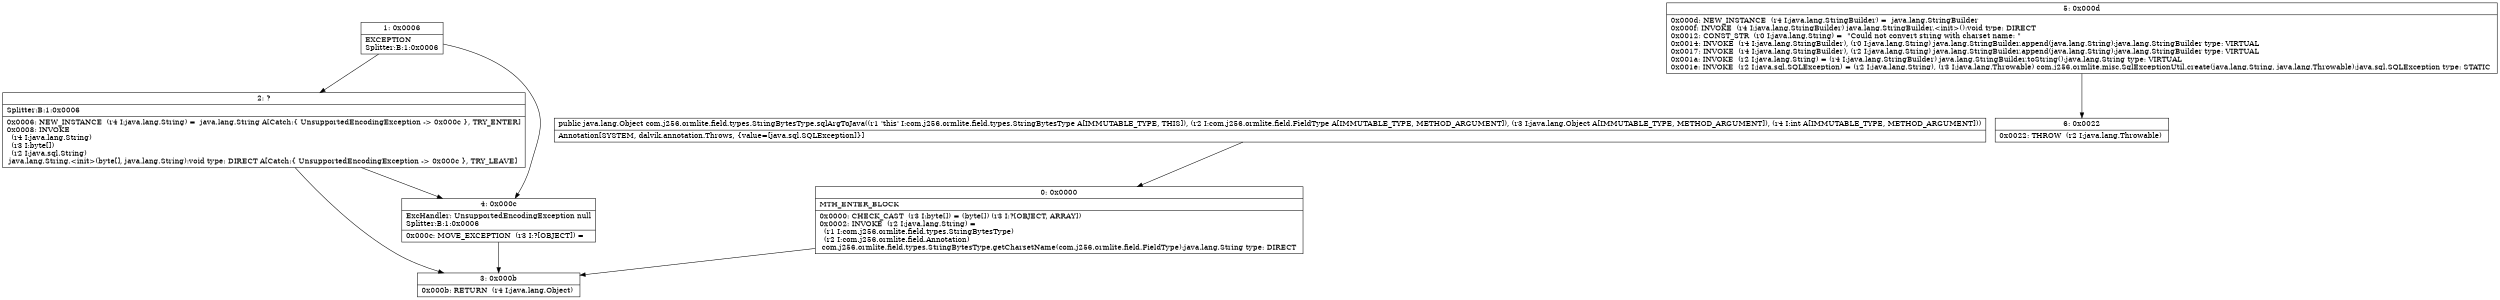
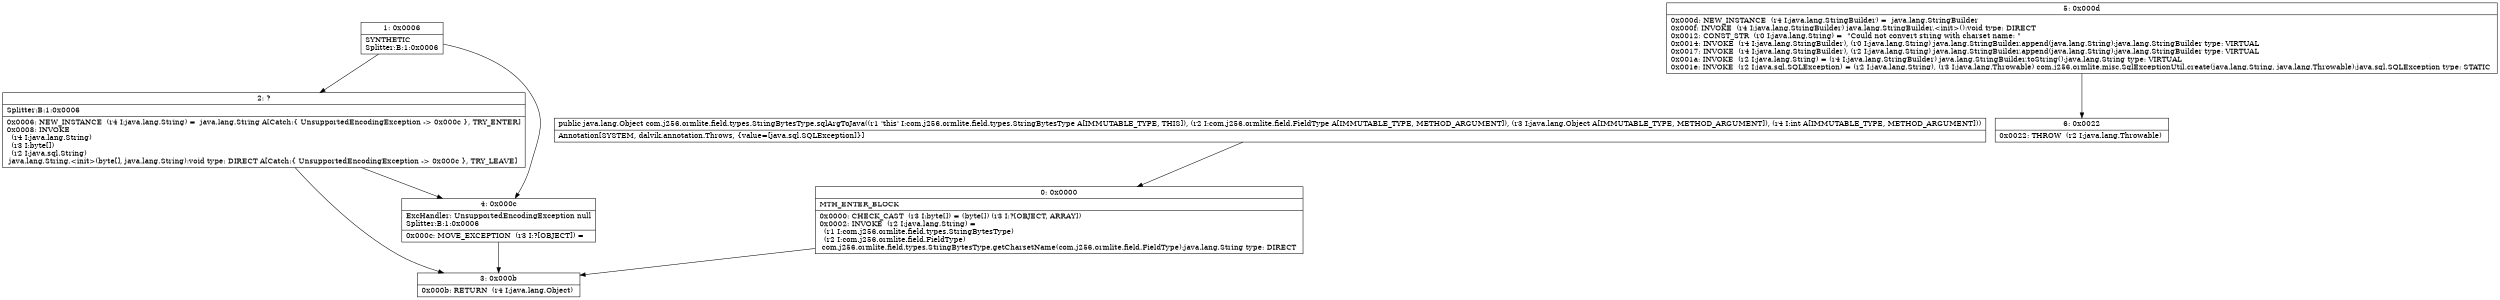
node "1: 0x0006": text "EXCEPTION" -> "SYNTHETIC"
node "0: 0x0000": text "(r2 I:com.j256.ormlite.field.Annotation)" -> "(r2 I:com.j256.ormlite.field.FieldType)"
